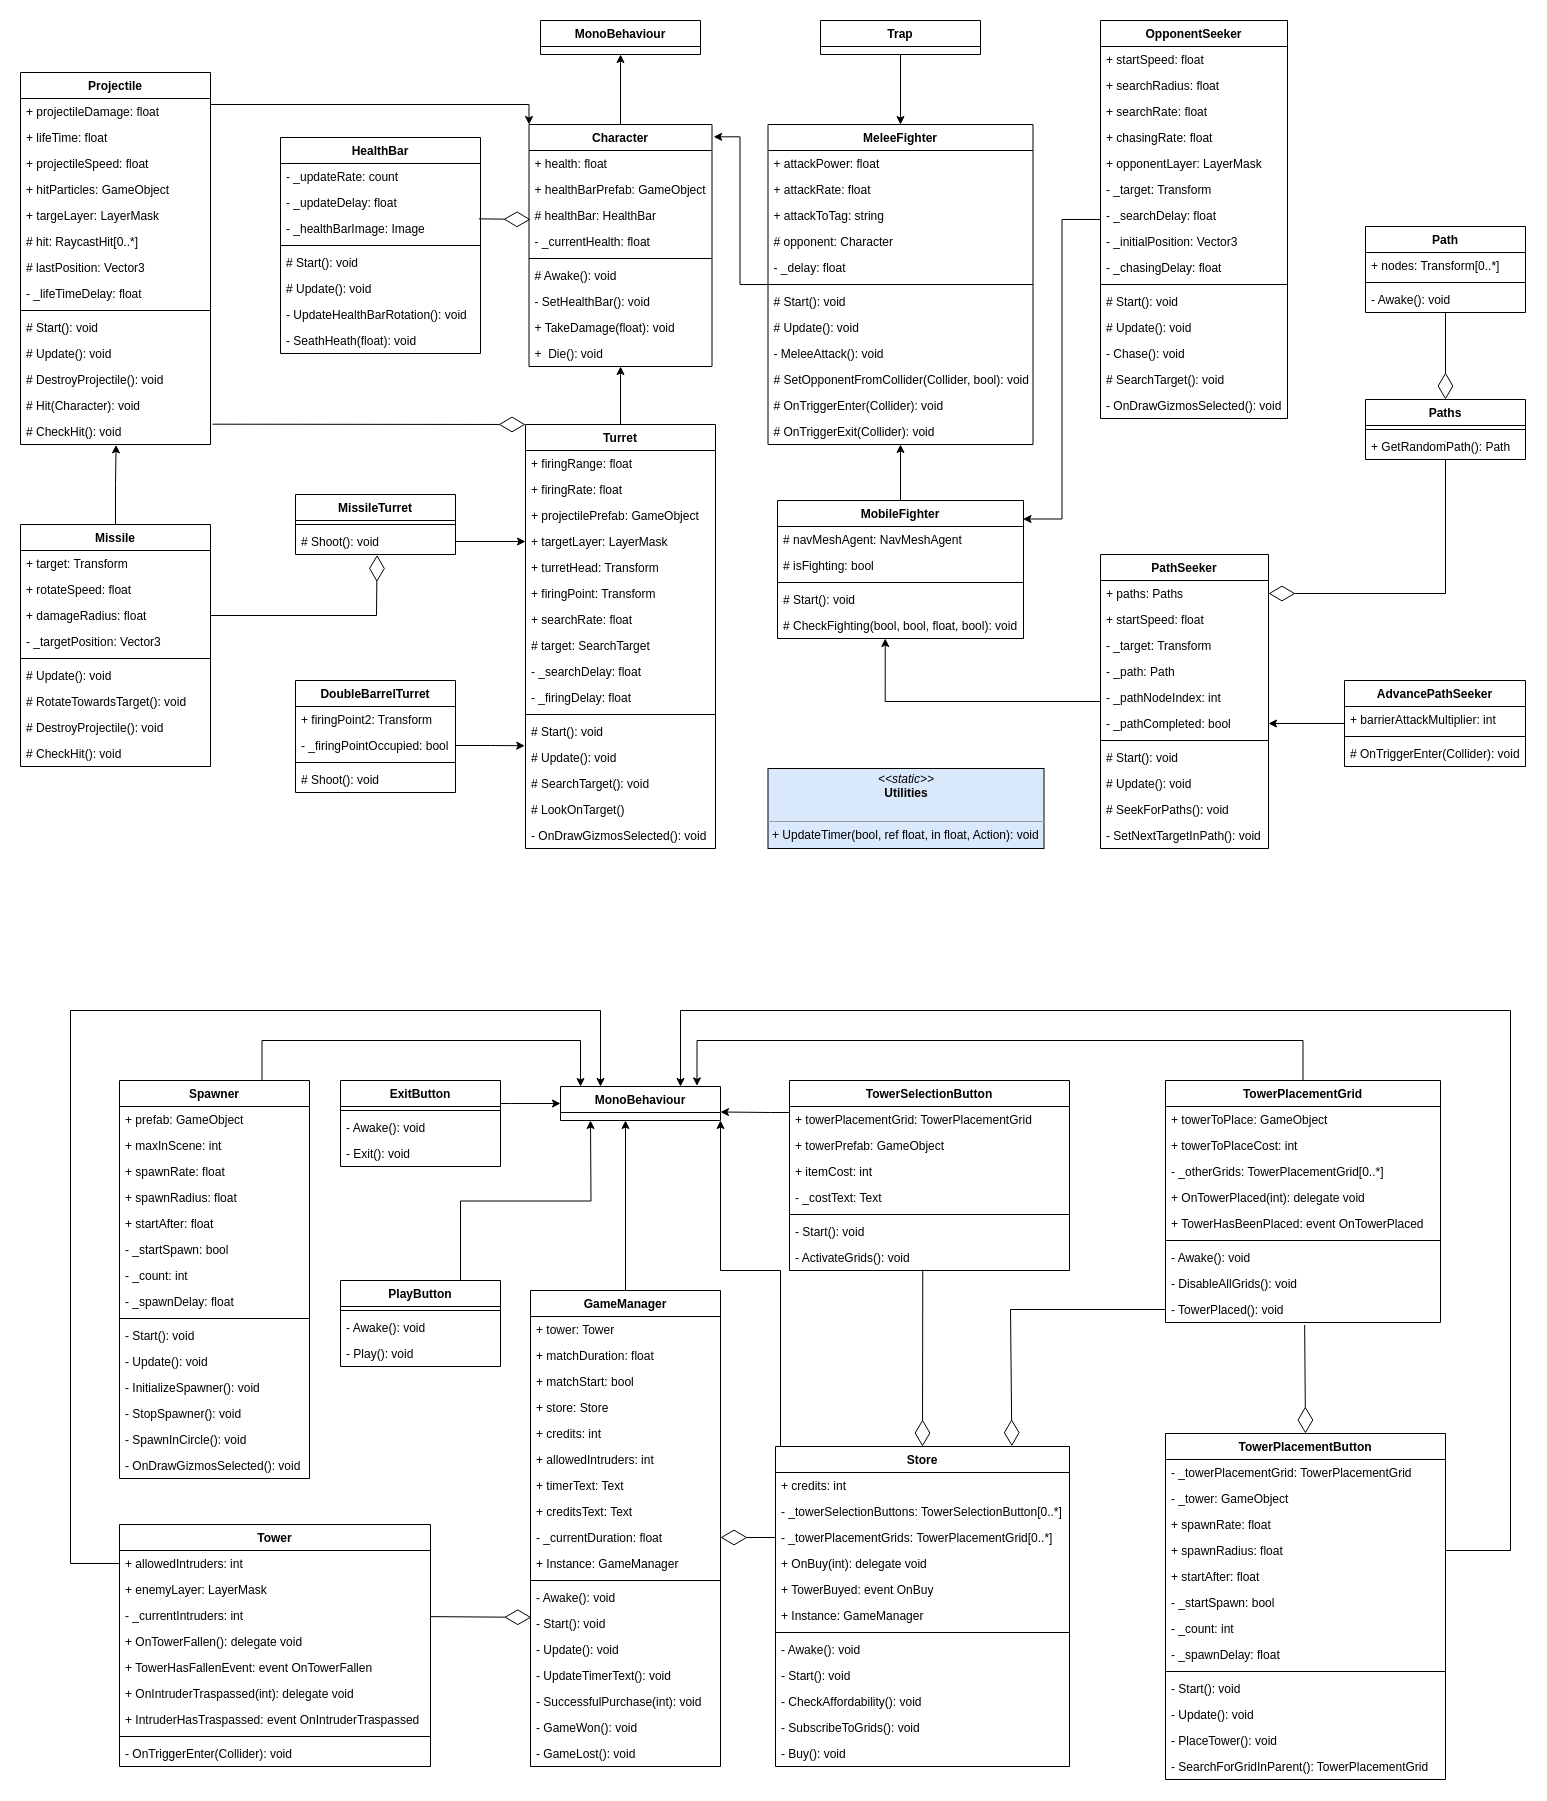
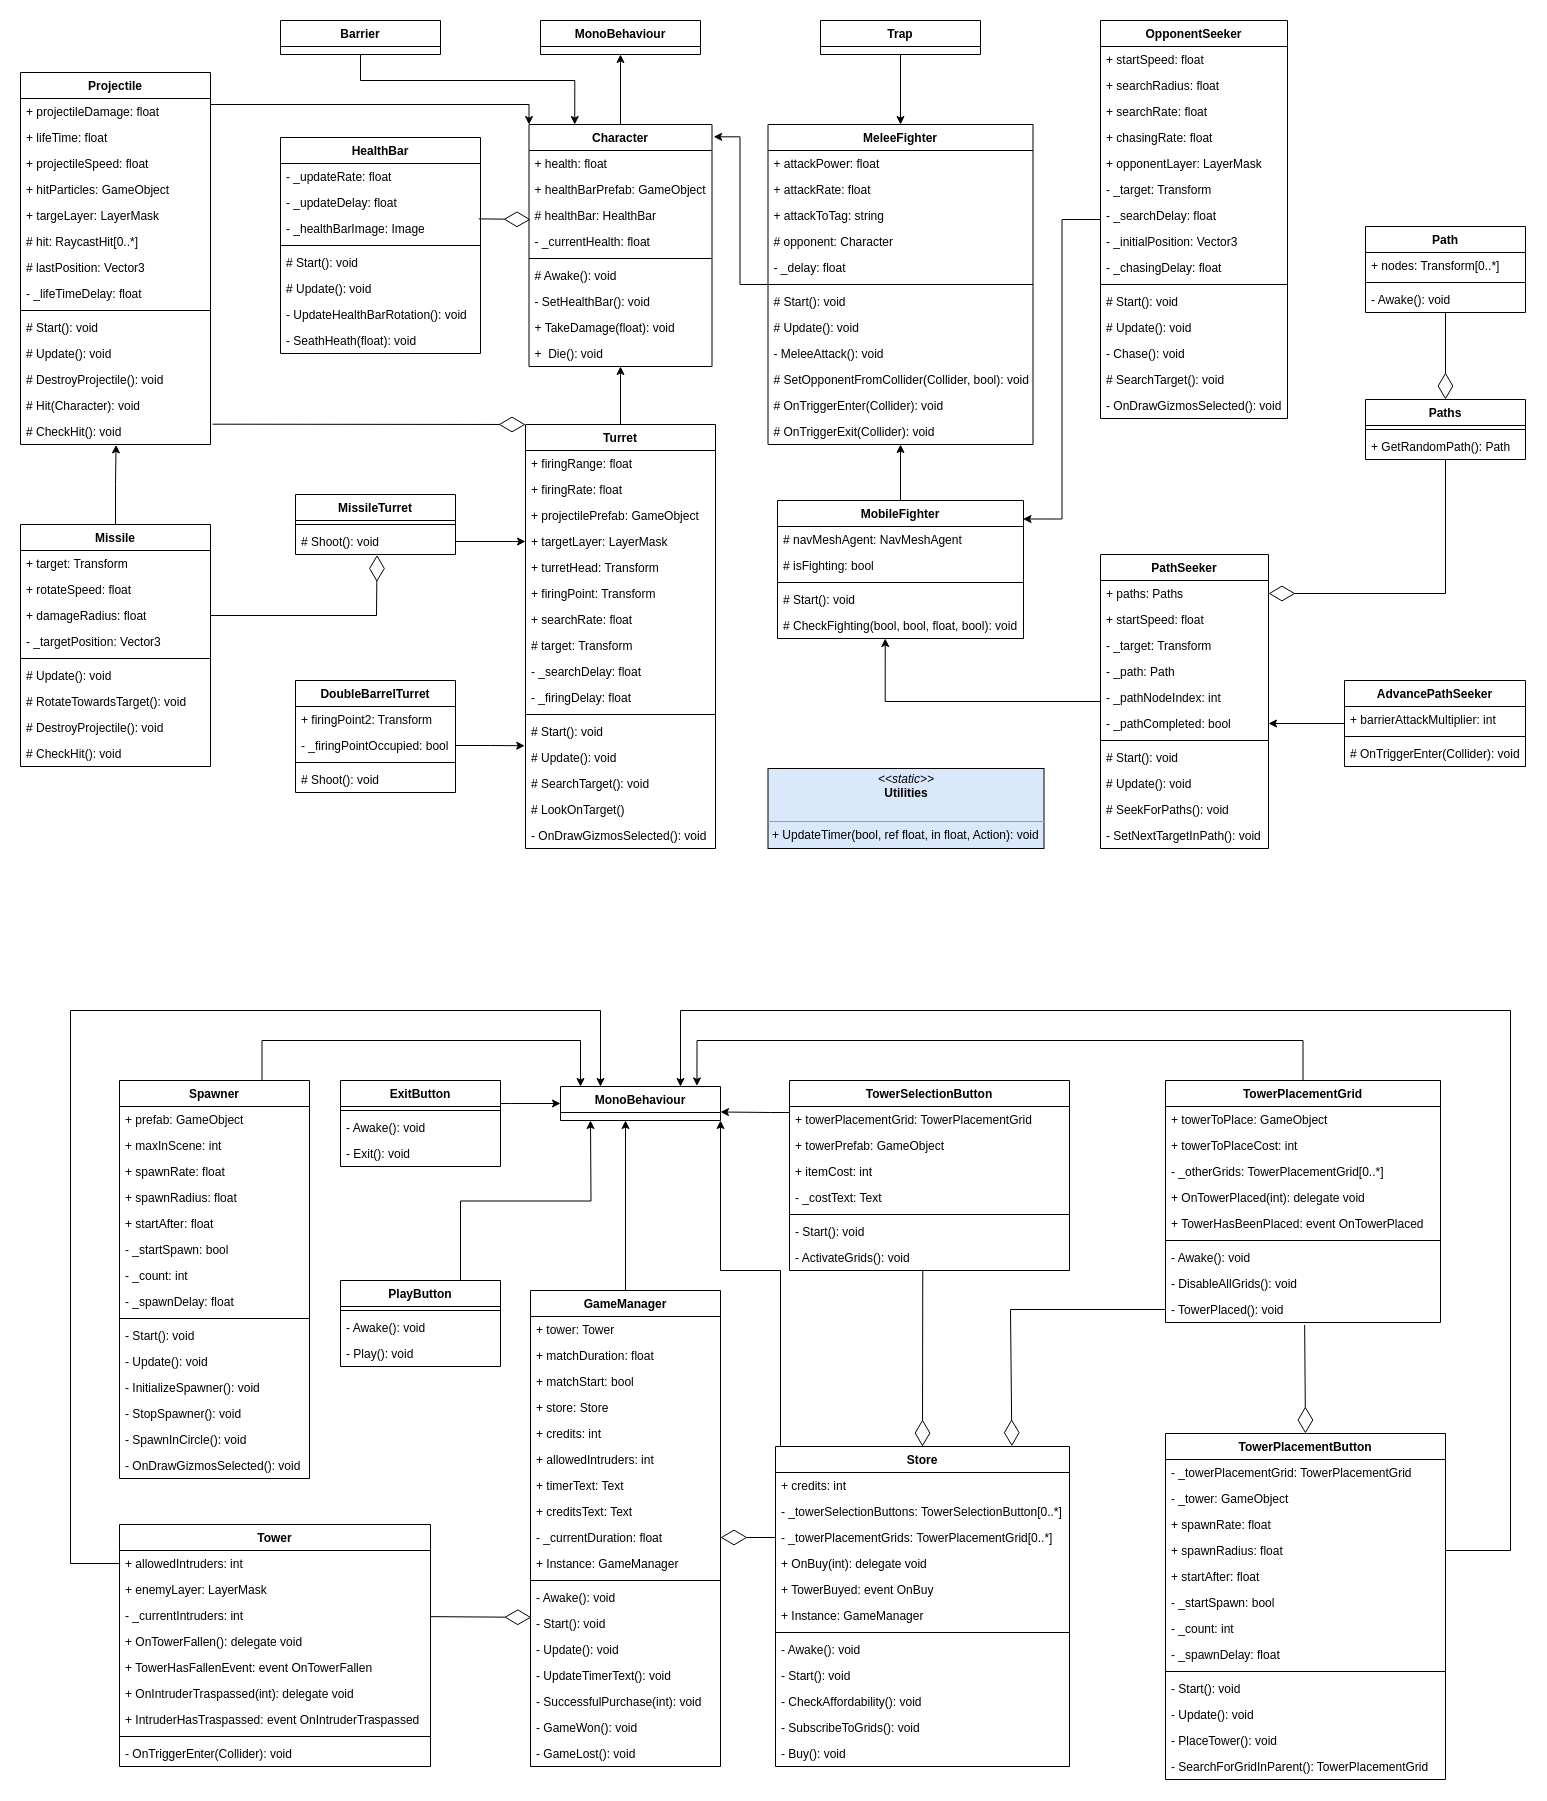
node "Barrier": added
edge "Barrier" -> "Character": added
node "- _updateRate: count": label "- _updateRate: count" -> "- _updateRate: float"
node "# target: SearchTarget": label "# target: SearchTarget" -> "# target: Transform"
